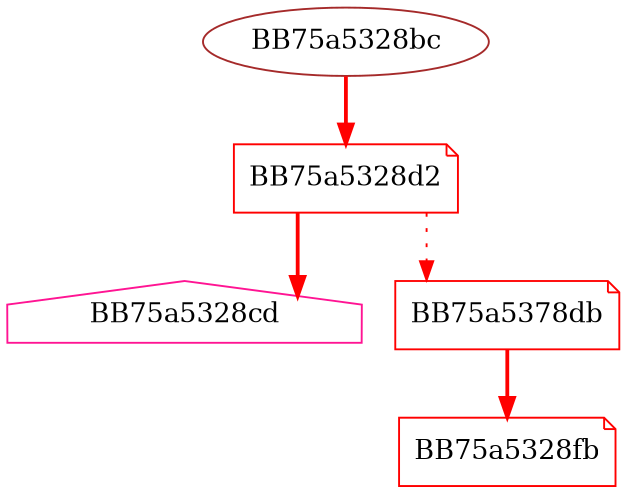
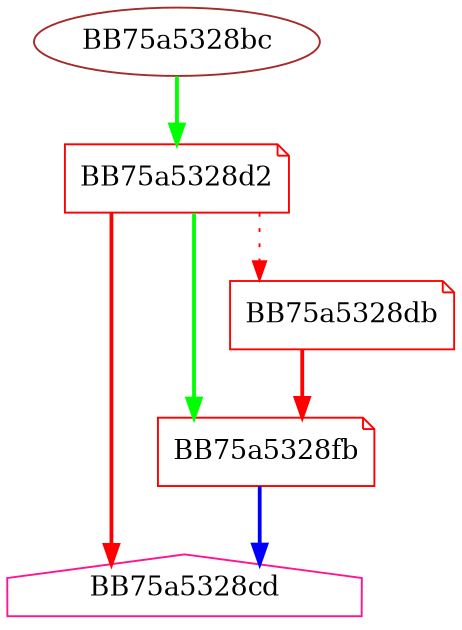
edge "BB75a5328bc" -> "BB75a5328d2": color red -> green
edge "BB75a5328d2" -> "BB75a5328fb": added
node "BB75a5378db": label "BB75a5378db" -> "BB75a5328db"
edge "BB75a5328fb" -> "BB75a5328cd": added
